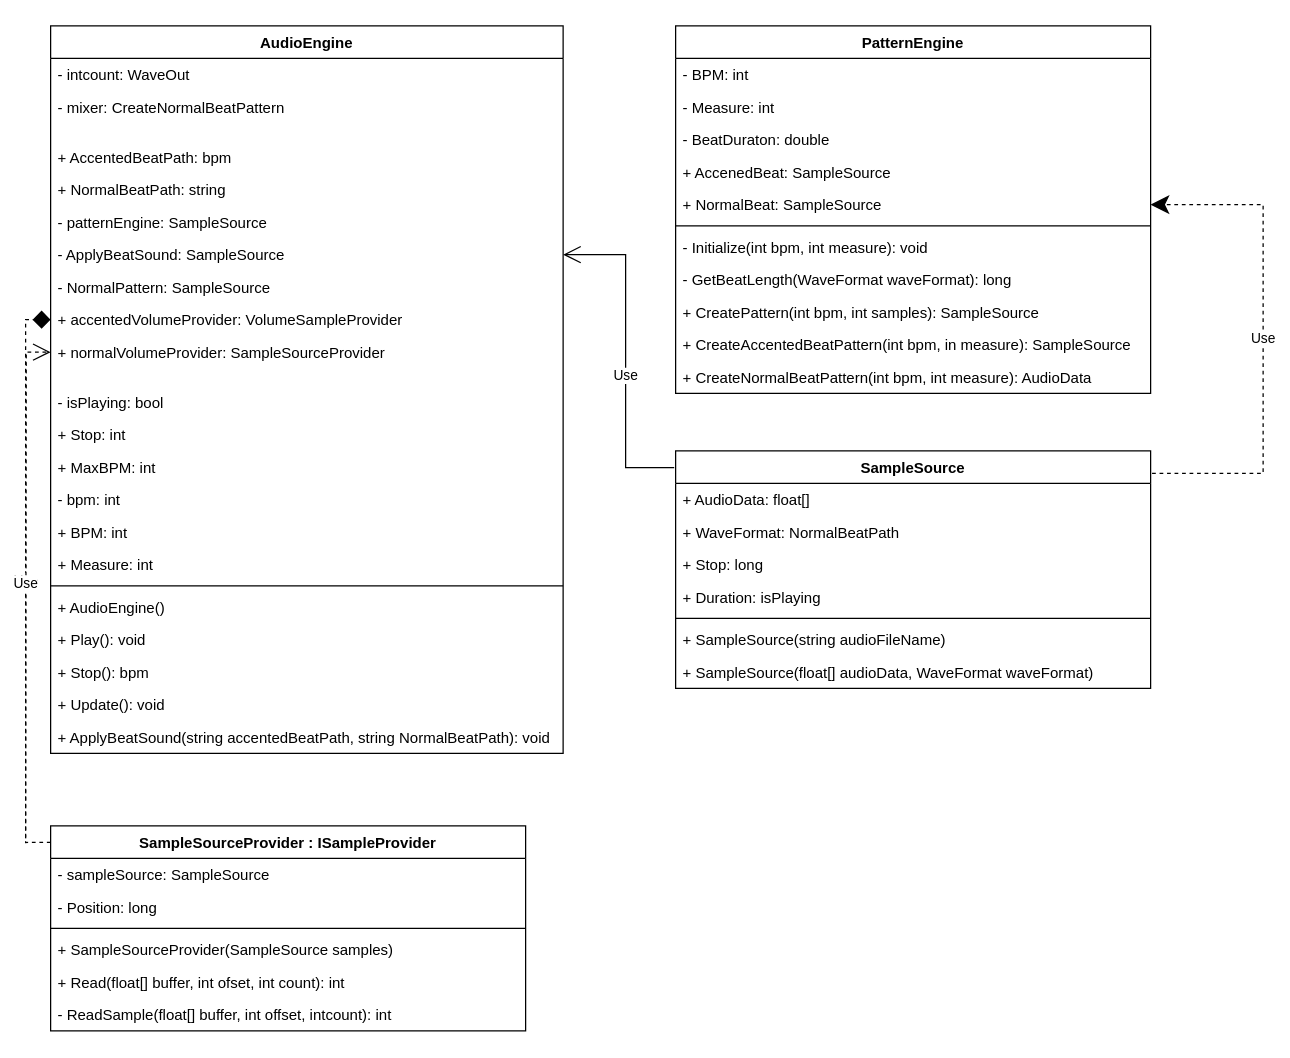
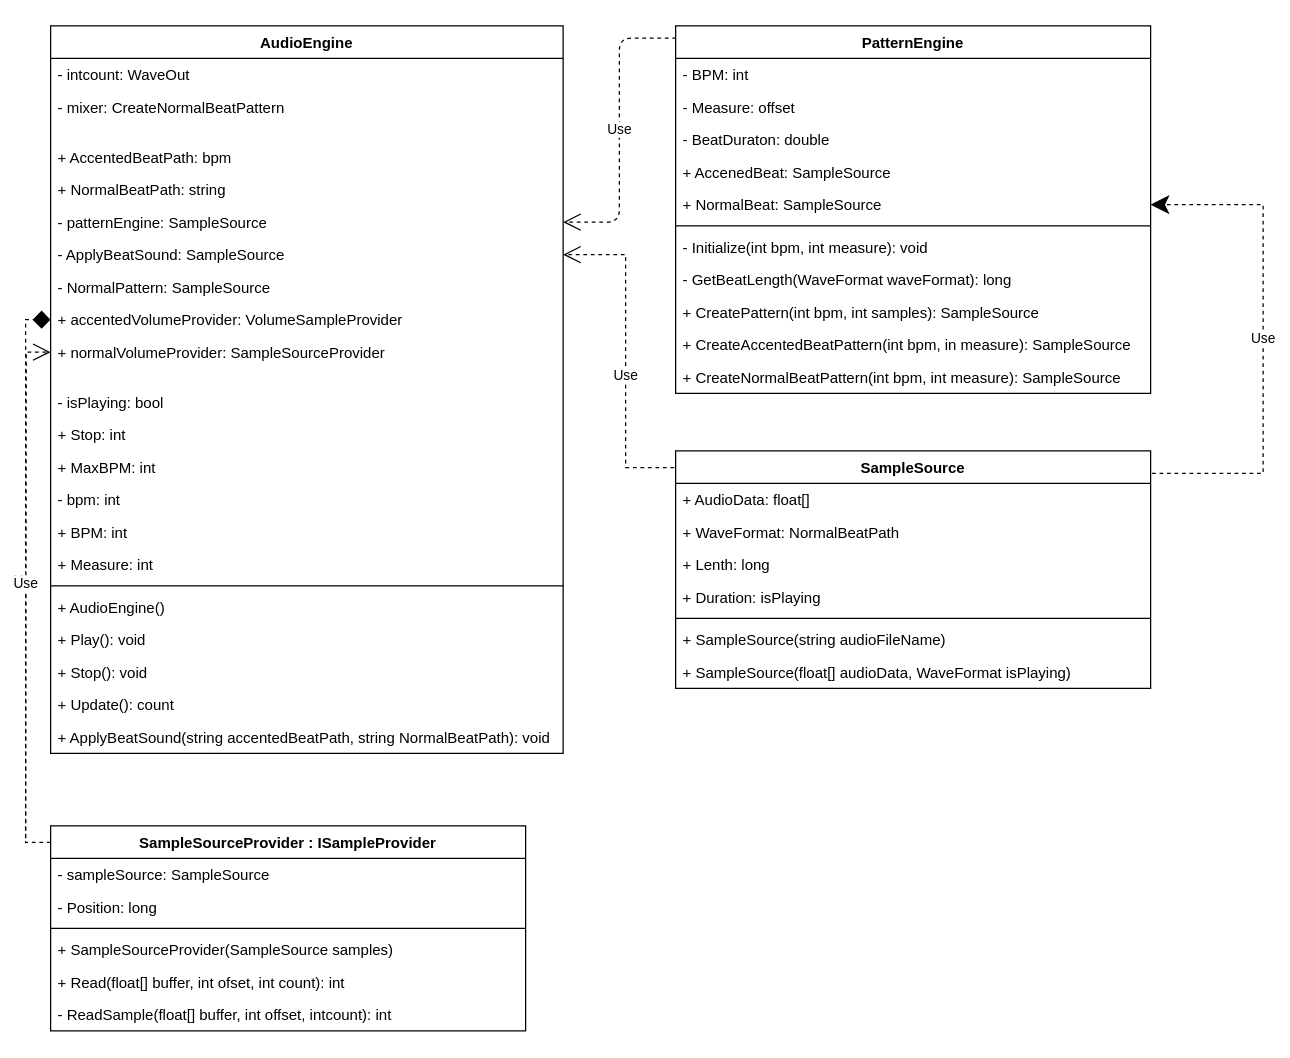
node "- Measure: int": label "- Measure: int" -> "- Measure: offset"
edge "PatternEngine" -> "- patternEngine: SampleSource": added, label "Use"
edge "SampleSource" -> "- ApplyBeatSound: SampleSource": style solid -> dashed
node "+ CreateNormalBeatPattern(int bpm, int measure): AudioData": label "+ CreateNormalBeatPattern(int bpm, int measure): AudioData" -> "+ CreateNormalBeatPattern(int bpm, int measure): SampleSource"
node "+ Stop: long": label "+ Stop: long" -> "+ Lenth: long"
node "+ Stop(): bpm": label "+ Stop(): bpm" -> "+ Stop(): void"
node "+ SampleSource(float[] audioData, WaveFormat waveFormat)": label "+ SampleSource(float[] audioData, WaveFormat waveFormat)" -> "+ SampleSource(float[] audioData, WaveFormat isPlaying)"
node "+ Update(): void": label "+ Update(): void" -> "+ Update(): count"
